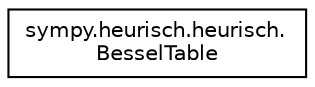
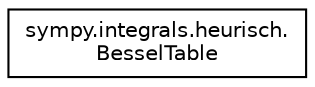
node "sympy.heurisch.heurisch. BesselTable": label "sympy.heurisch.heurisch. BesselTable" -> "sympy.integrals.heurisch. BesselTable"
